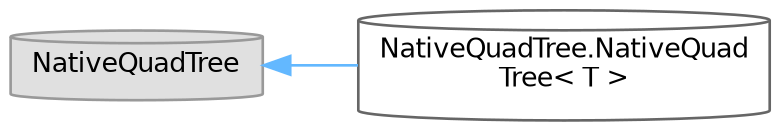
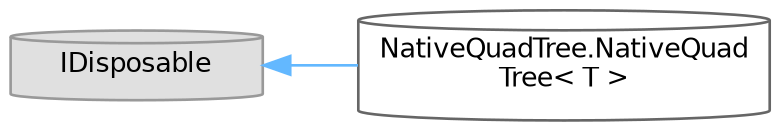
node "NativeQuadTree": label "NativeQuadTree" -> "IDisposable"
